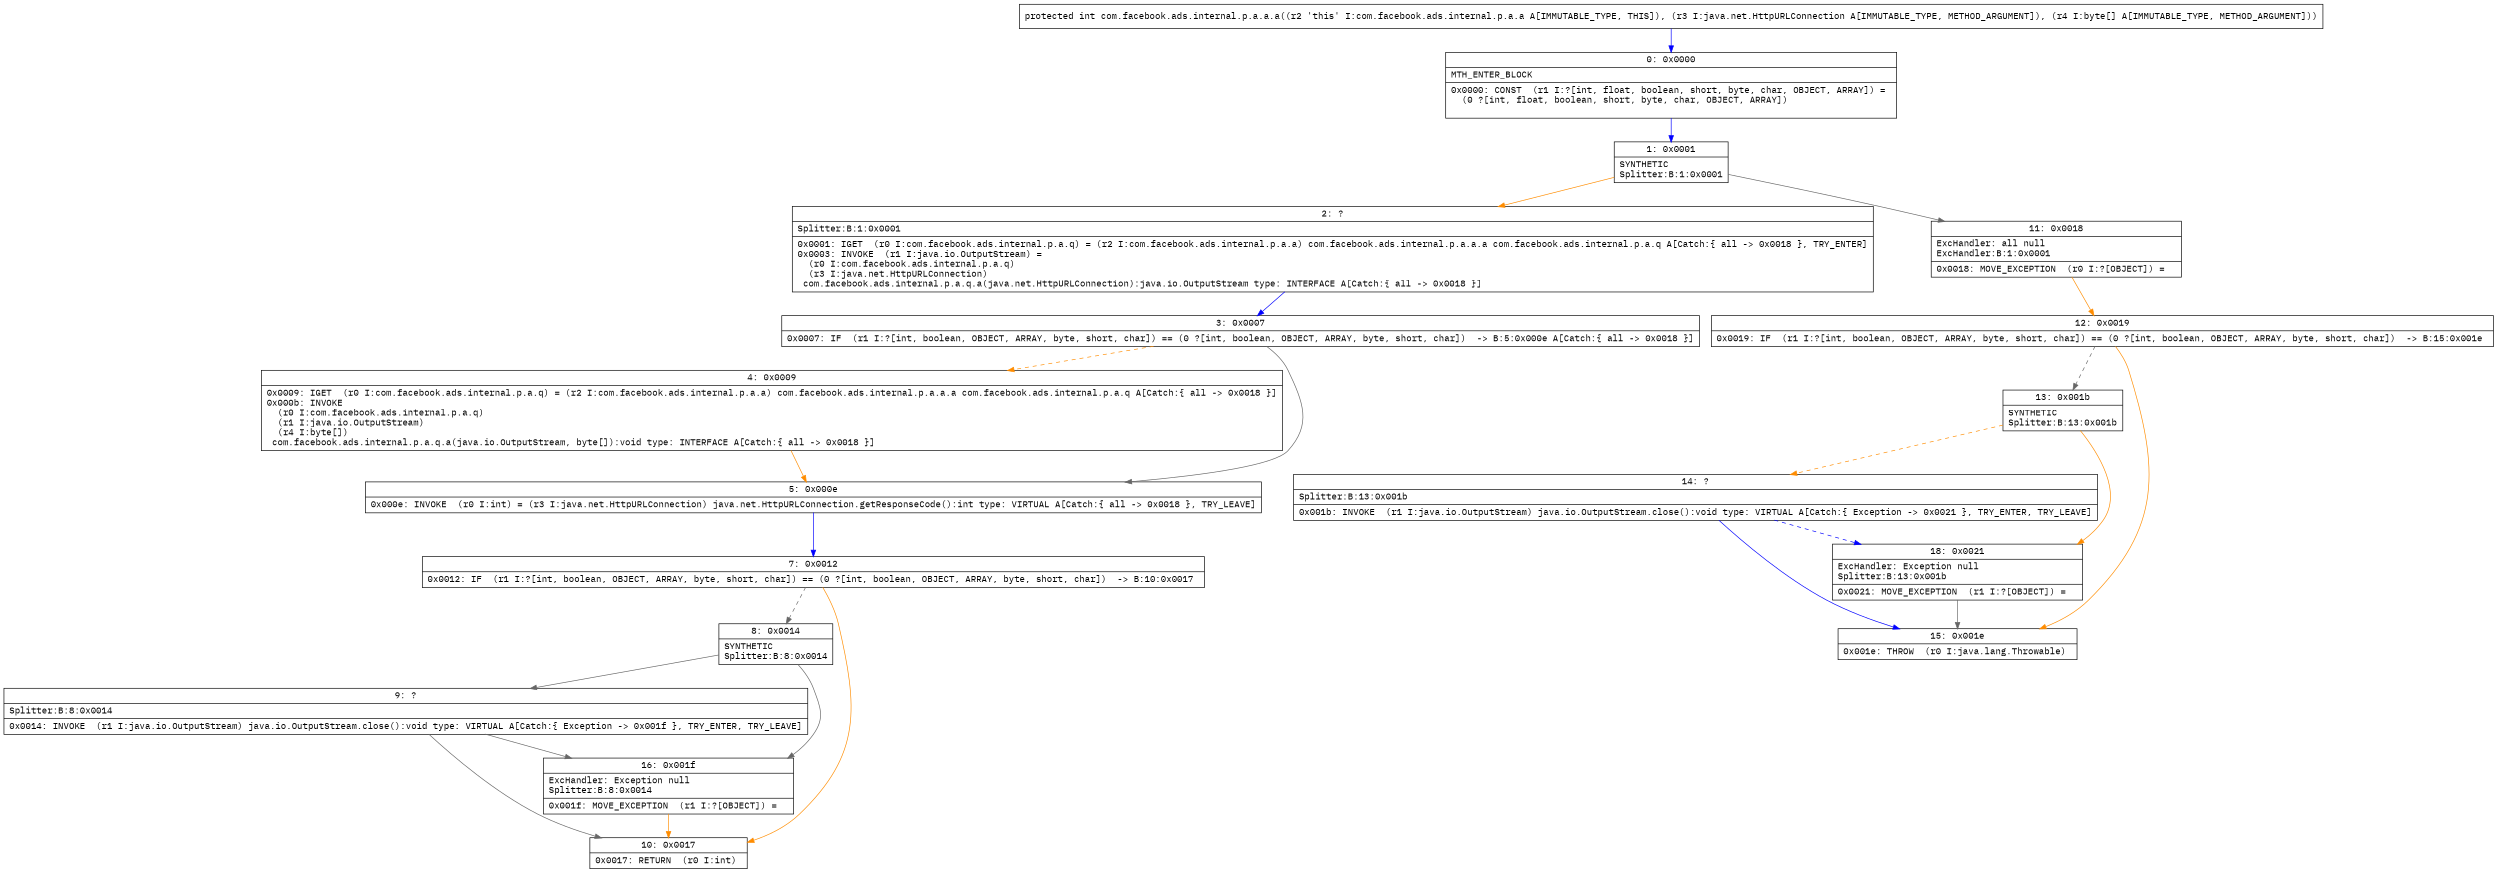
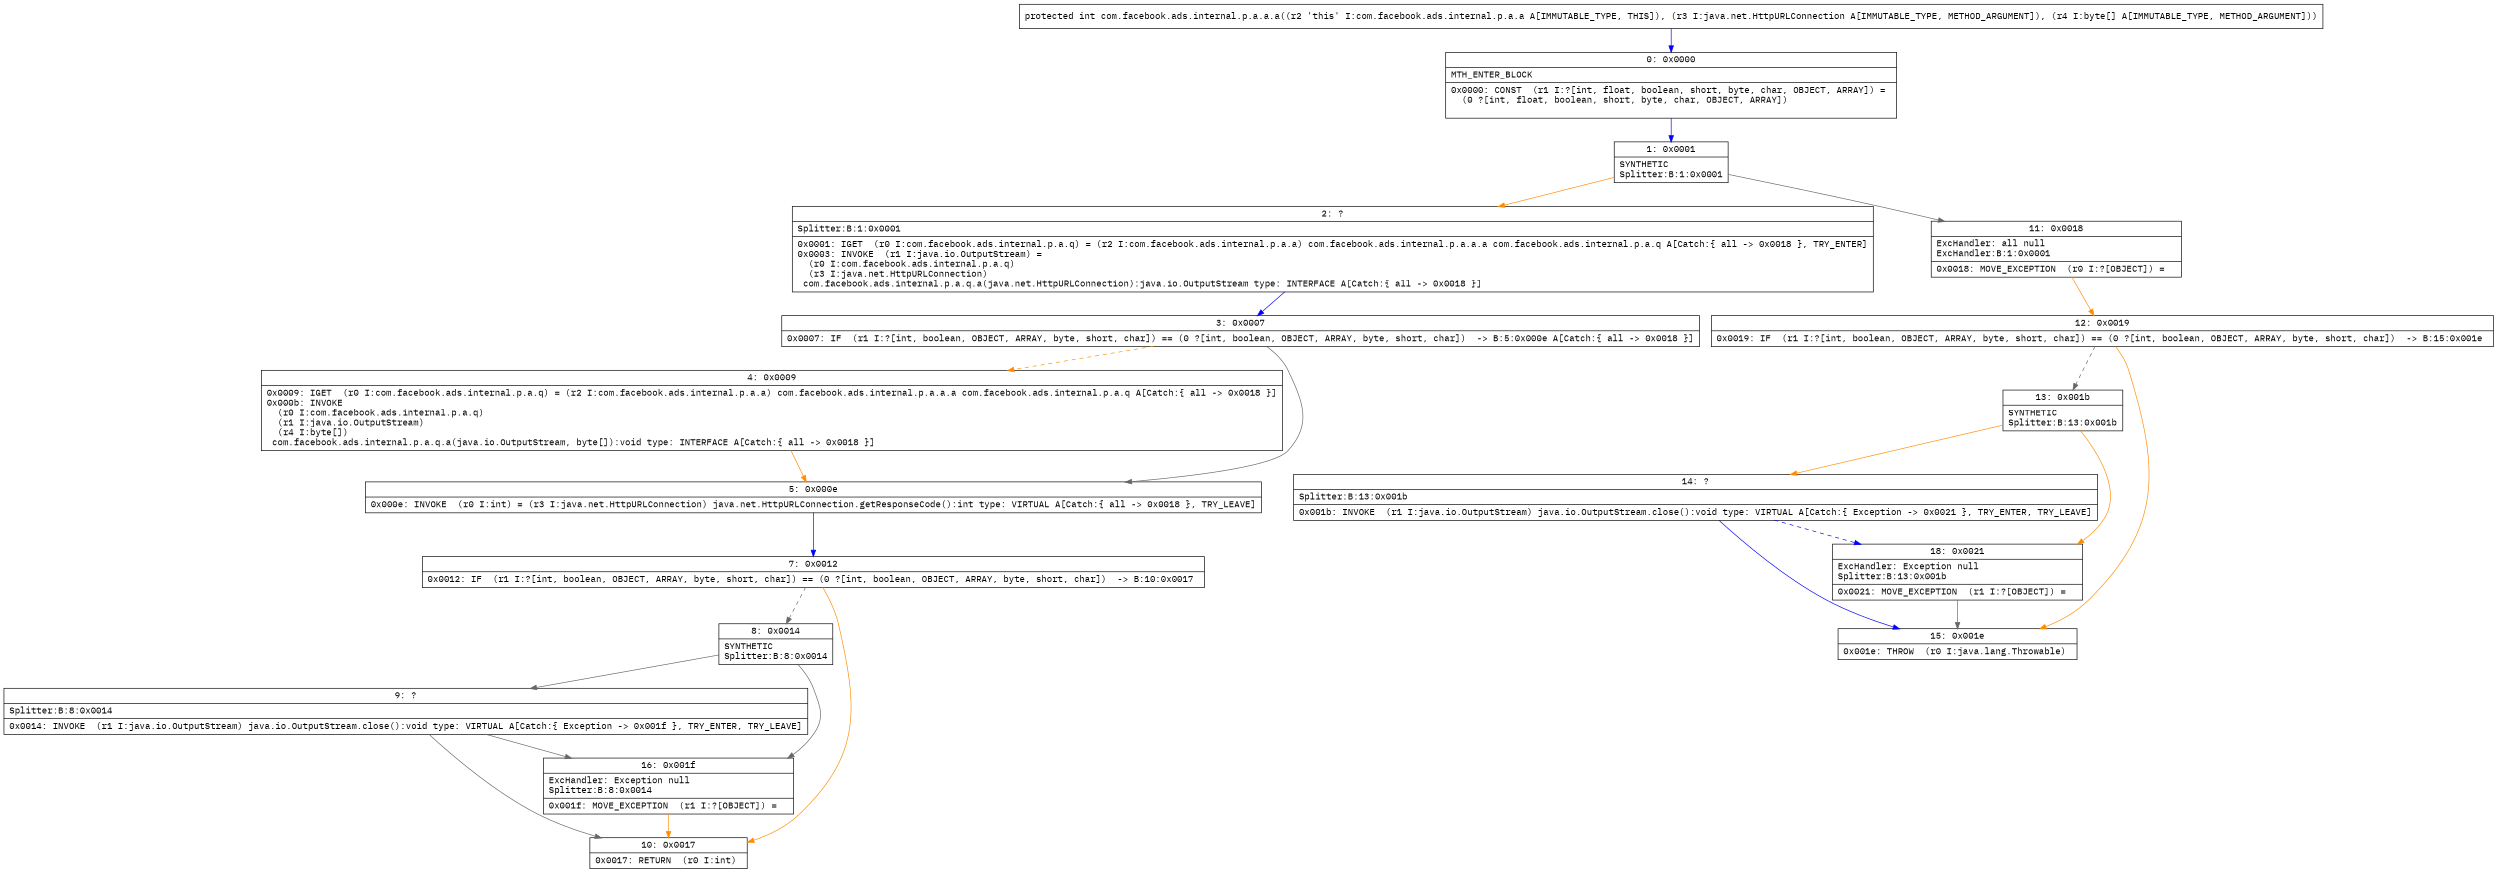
edge "13: 0x001b" -> "14: ?": style dashed -> solid
